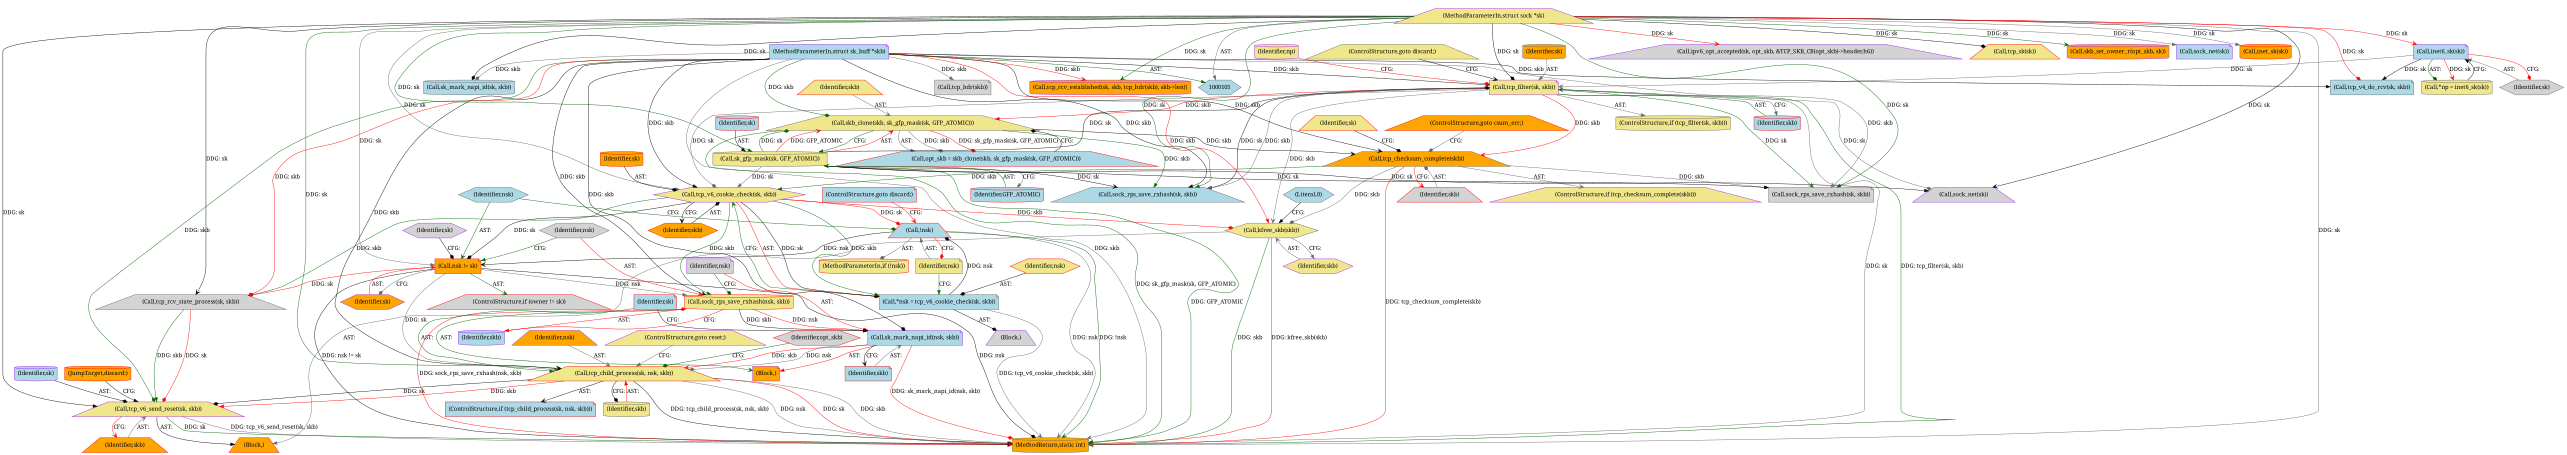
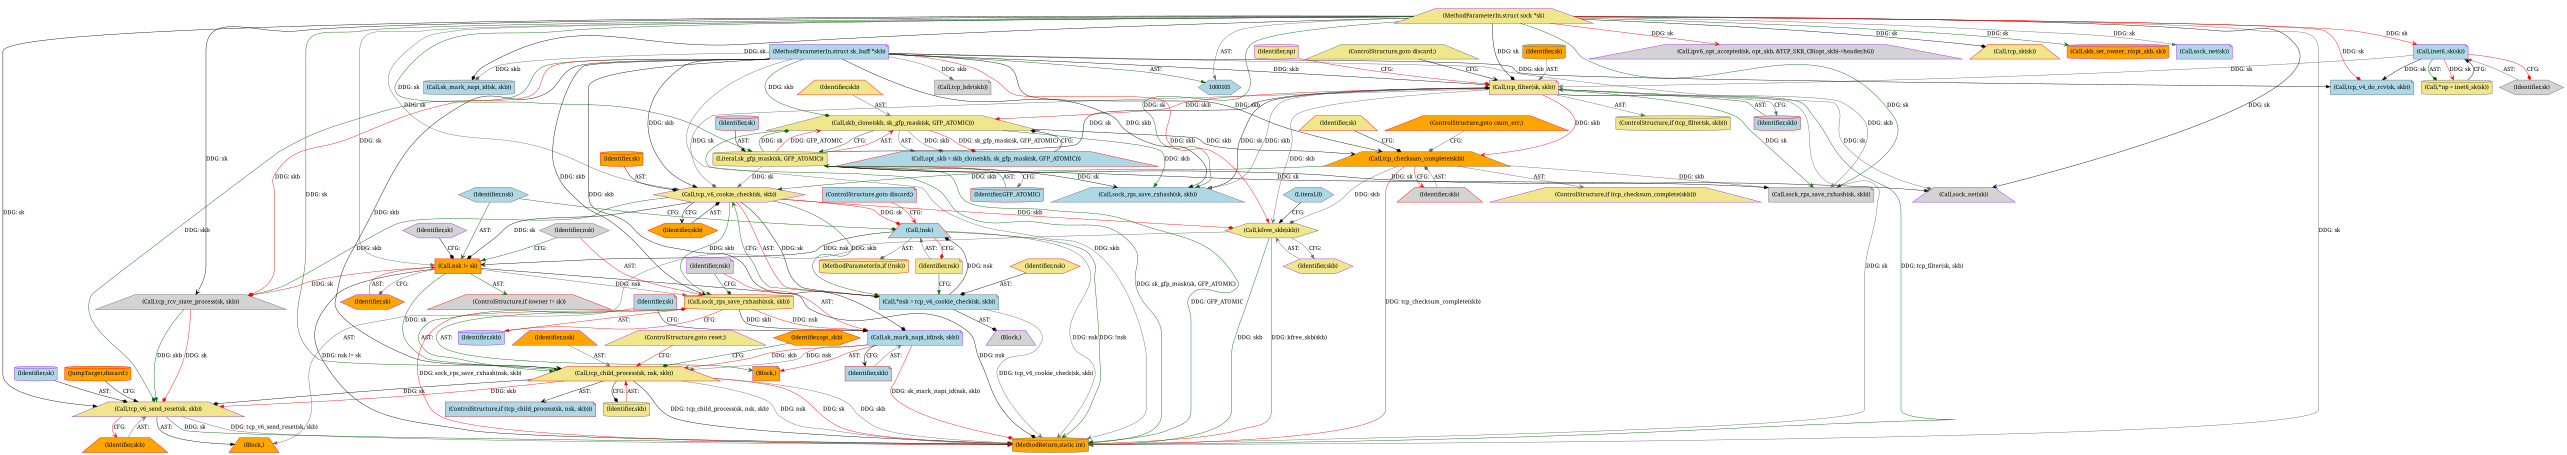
node "(Call,inet_sk(sk))": removed
node "(Call,tcp_rcv_established(sk, skb, tcp_hdr(skb), skb->len))": removed
node "(Call,sk_gfp_mask(sk, GFP_ATOMIC))": label "(Call,sk_gfp_mask(sk, GFP_ATOMIC))" -> "(Literal,sk_gfp_mask(sk, GFP_ATOMIC))"
node "(Identifier,opt_skb)": fillcolor lightgrey -> orange
edge "(ControlStructure,goto reset;)" -> "(Call,tcp_child_process(sk, nsk, skb))": color gray40 -> red
edge "(Call,nsk != sk)" -> "(Call,tcp_child_process(sk, nsk, skb))": color gray40 -> darkgreen
